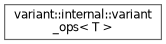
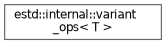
node "variant::internal::variant _ops< T >": label "variant::internal::variant _ops< T >" -> "estd::internal::variant _ops< T >"
